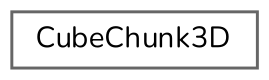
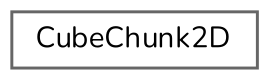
node "CubeChunk3D": label "CubeChunk3D" -> "CubeChunk2D"
